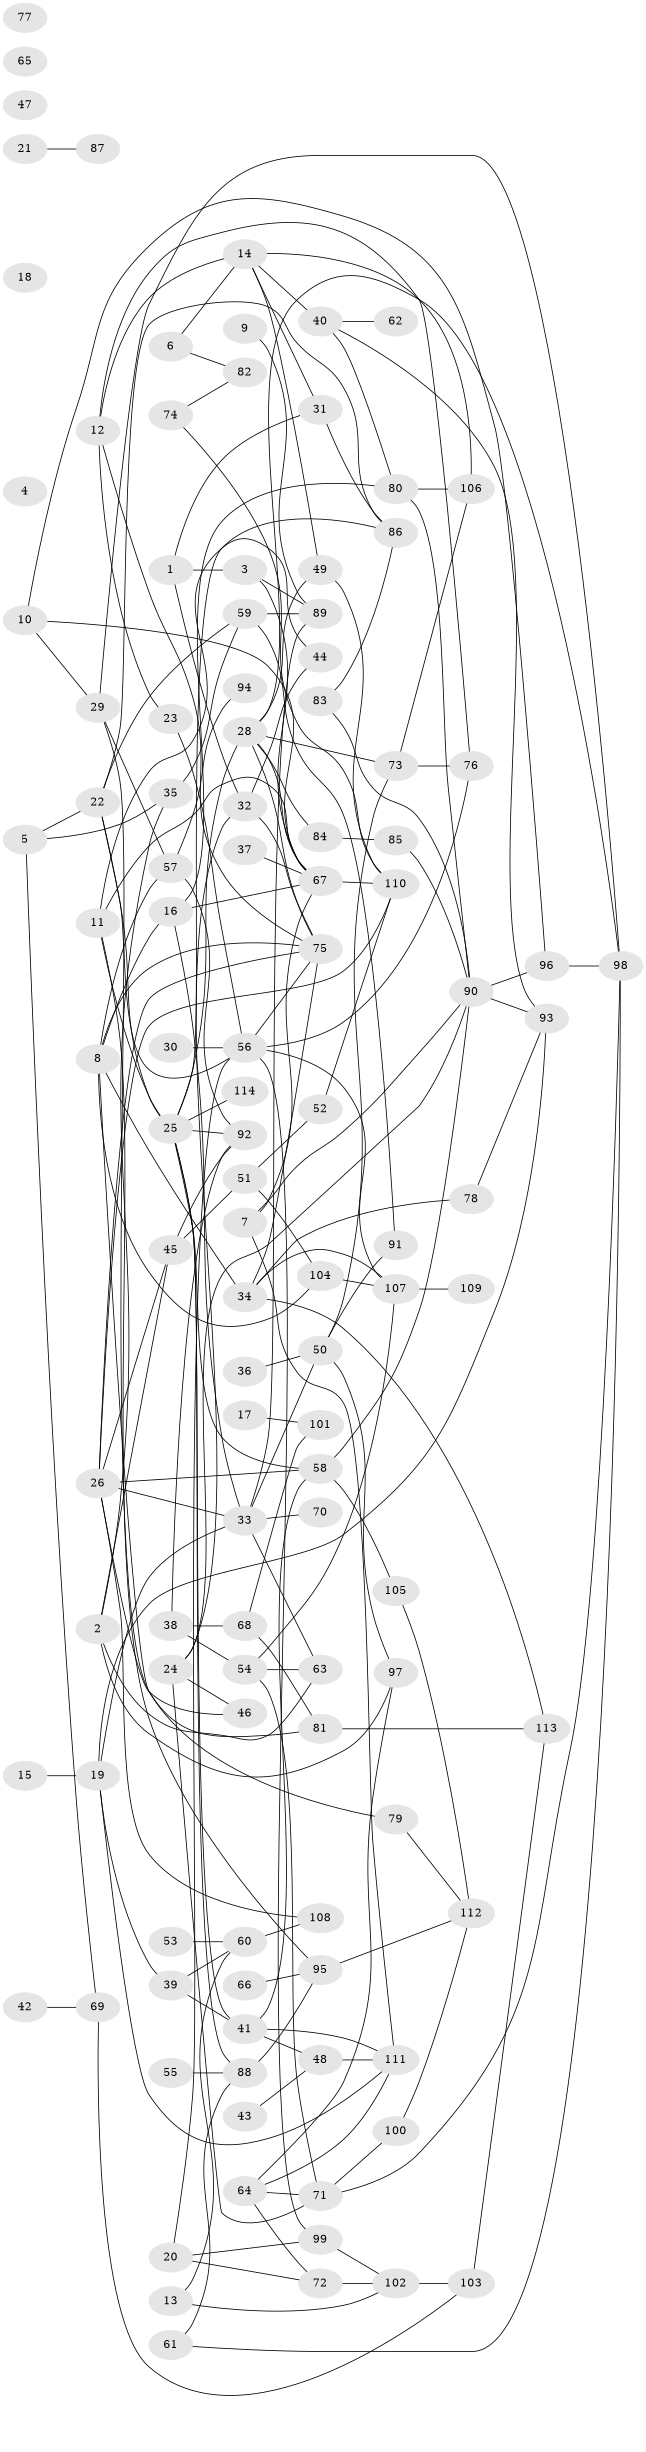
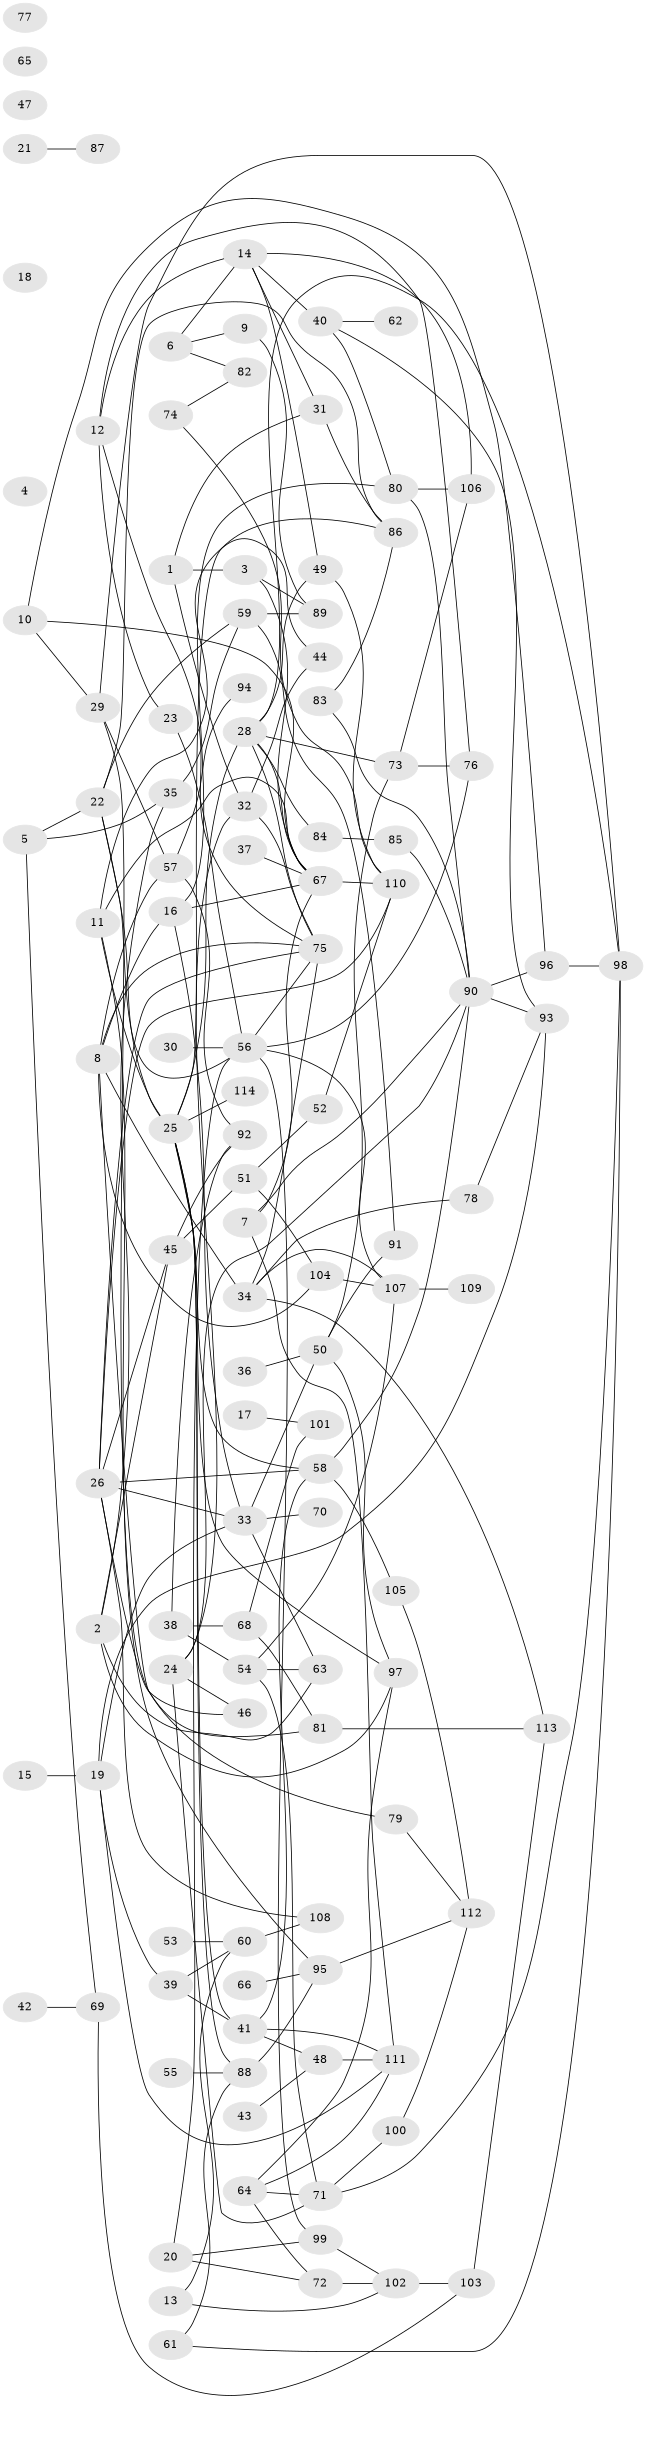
edge "9" -- "6": added
edge "89" -- "33": removed
edge "25" -- "92": now "25" -- "97"
